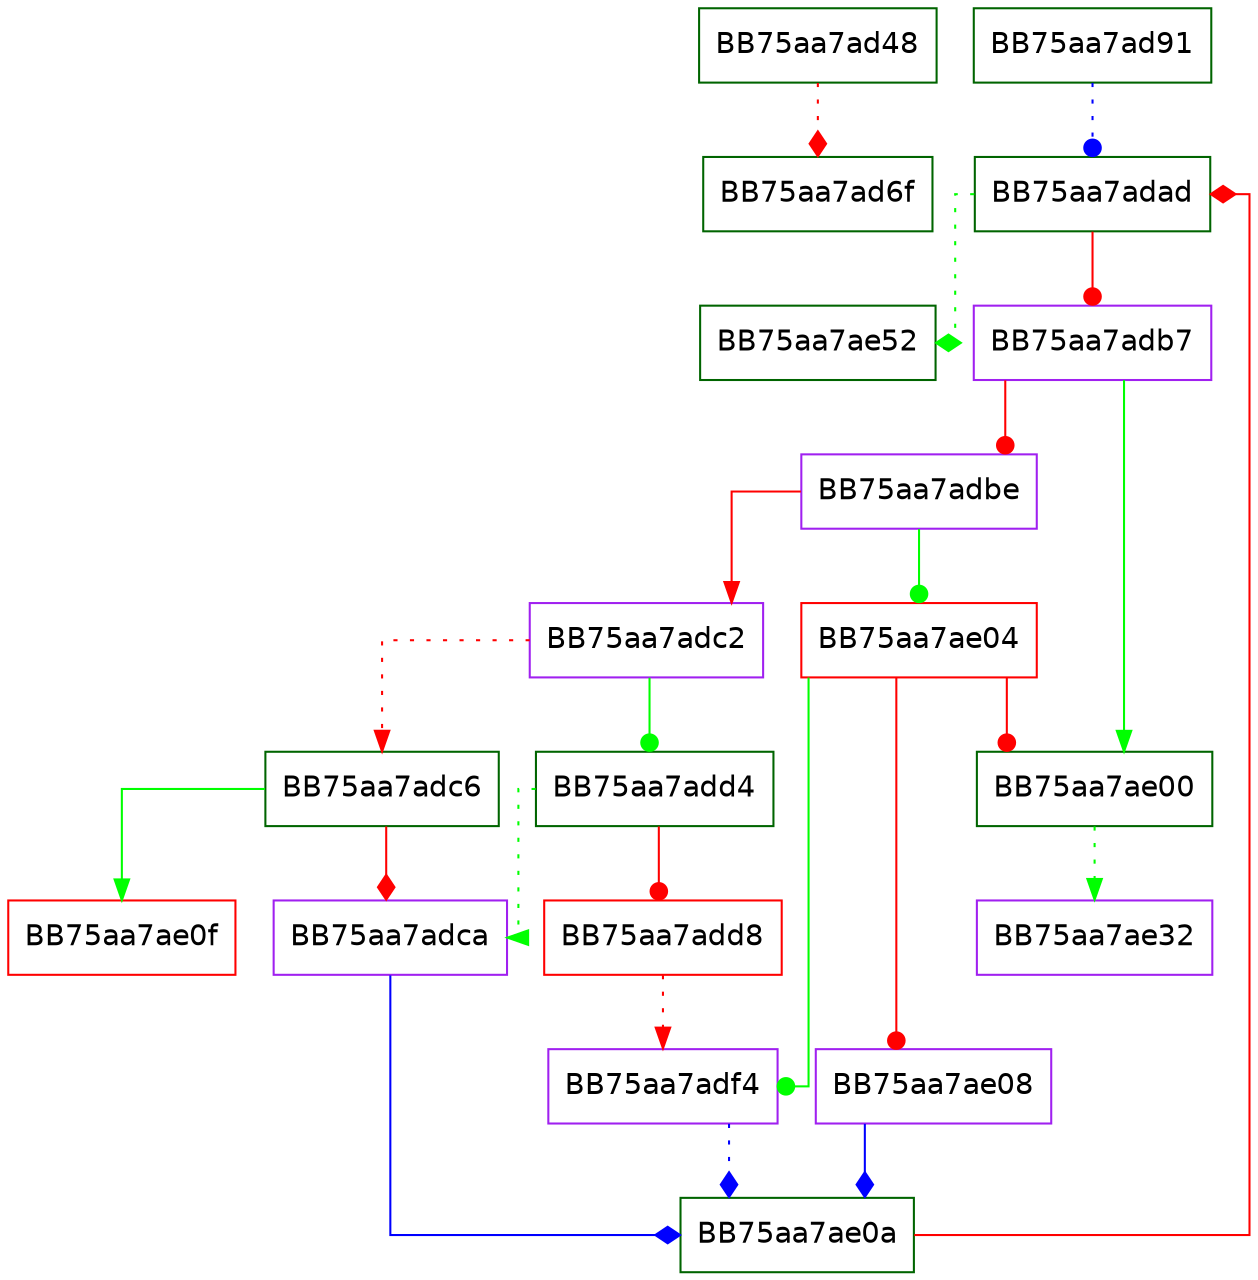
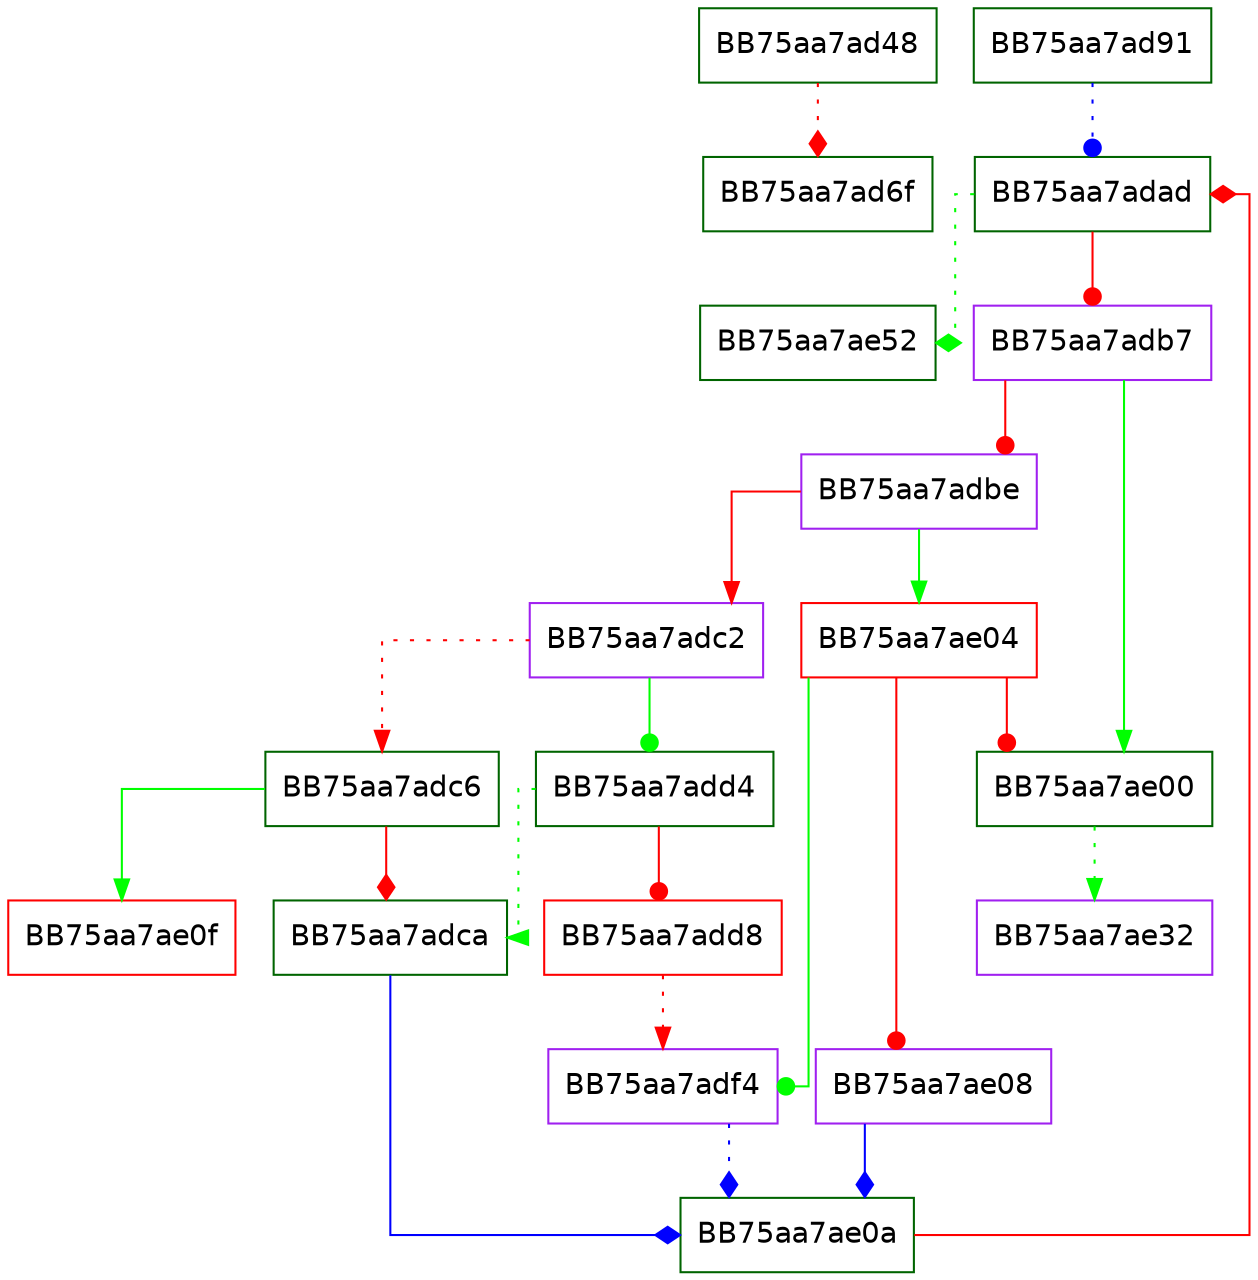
edge "BB75aa7adbe" -> "BB75aa7ae04": arrowhead dot -> normal
node "BB75aa7adca": color purple -> darkgreen
